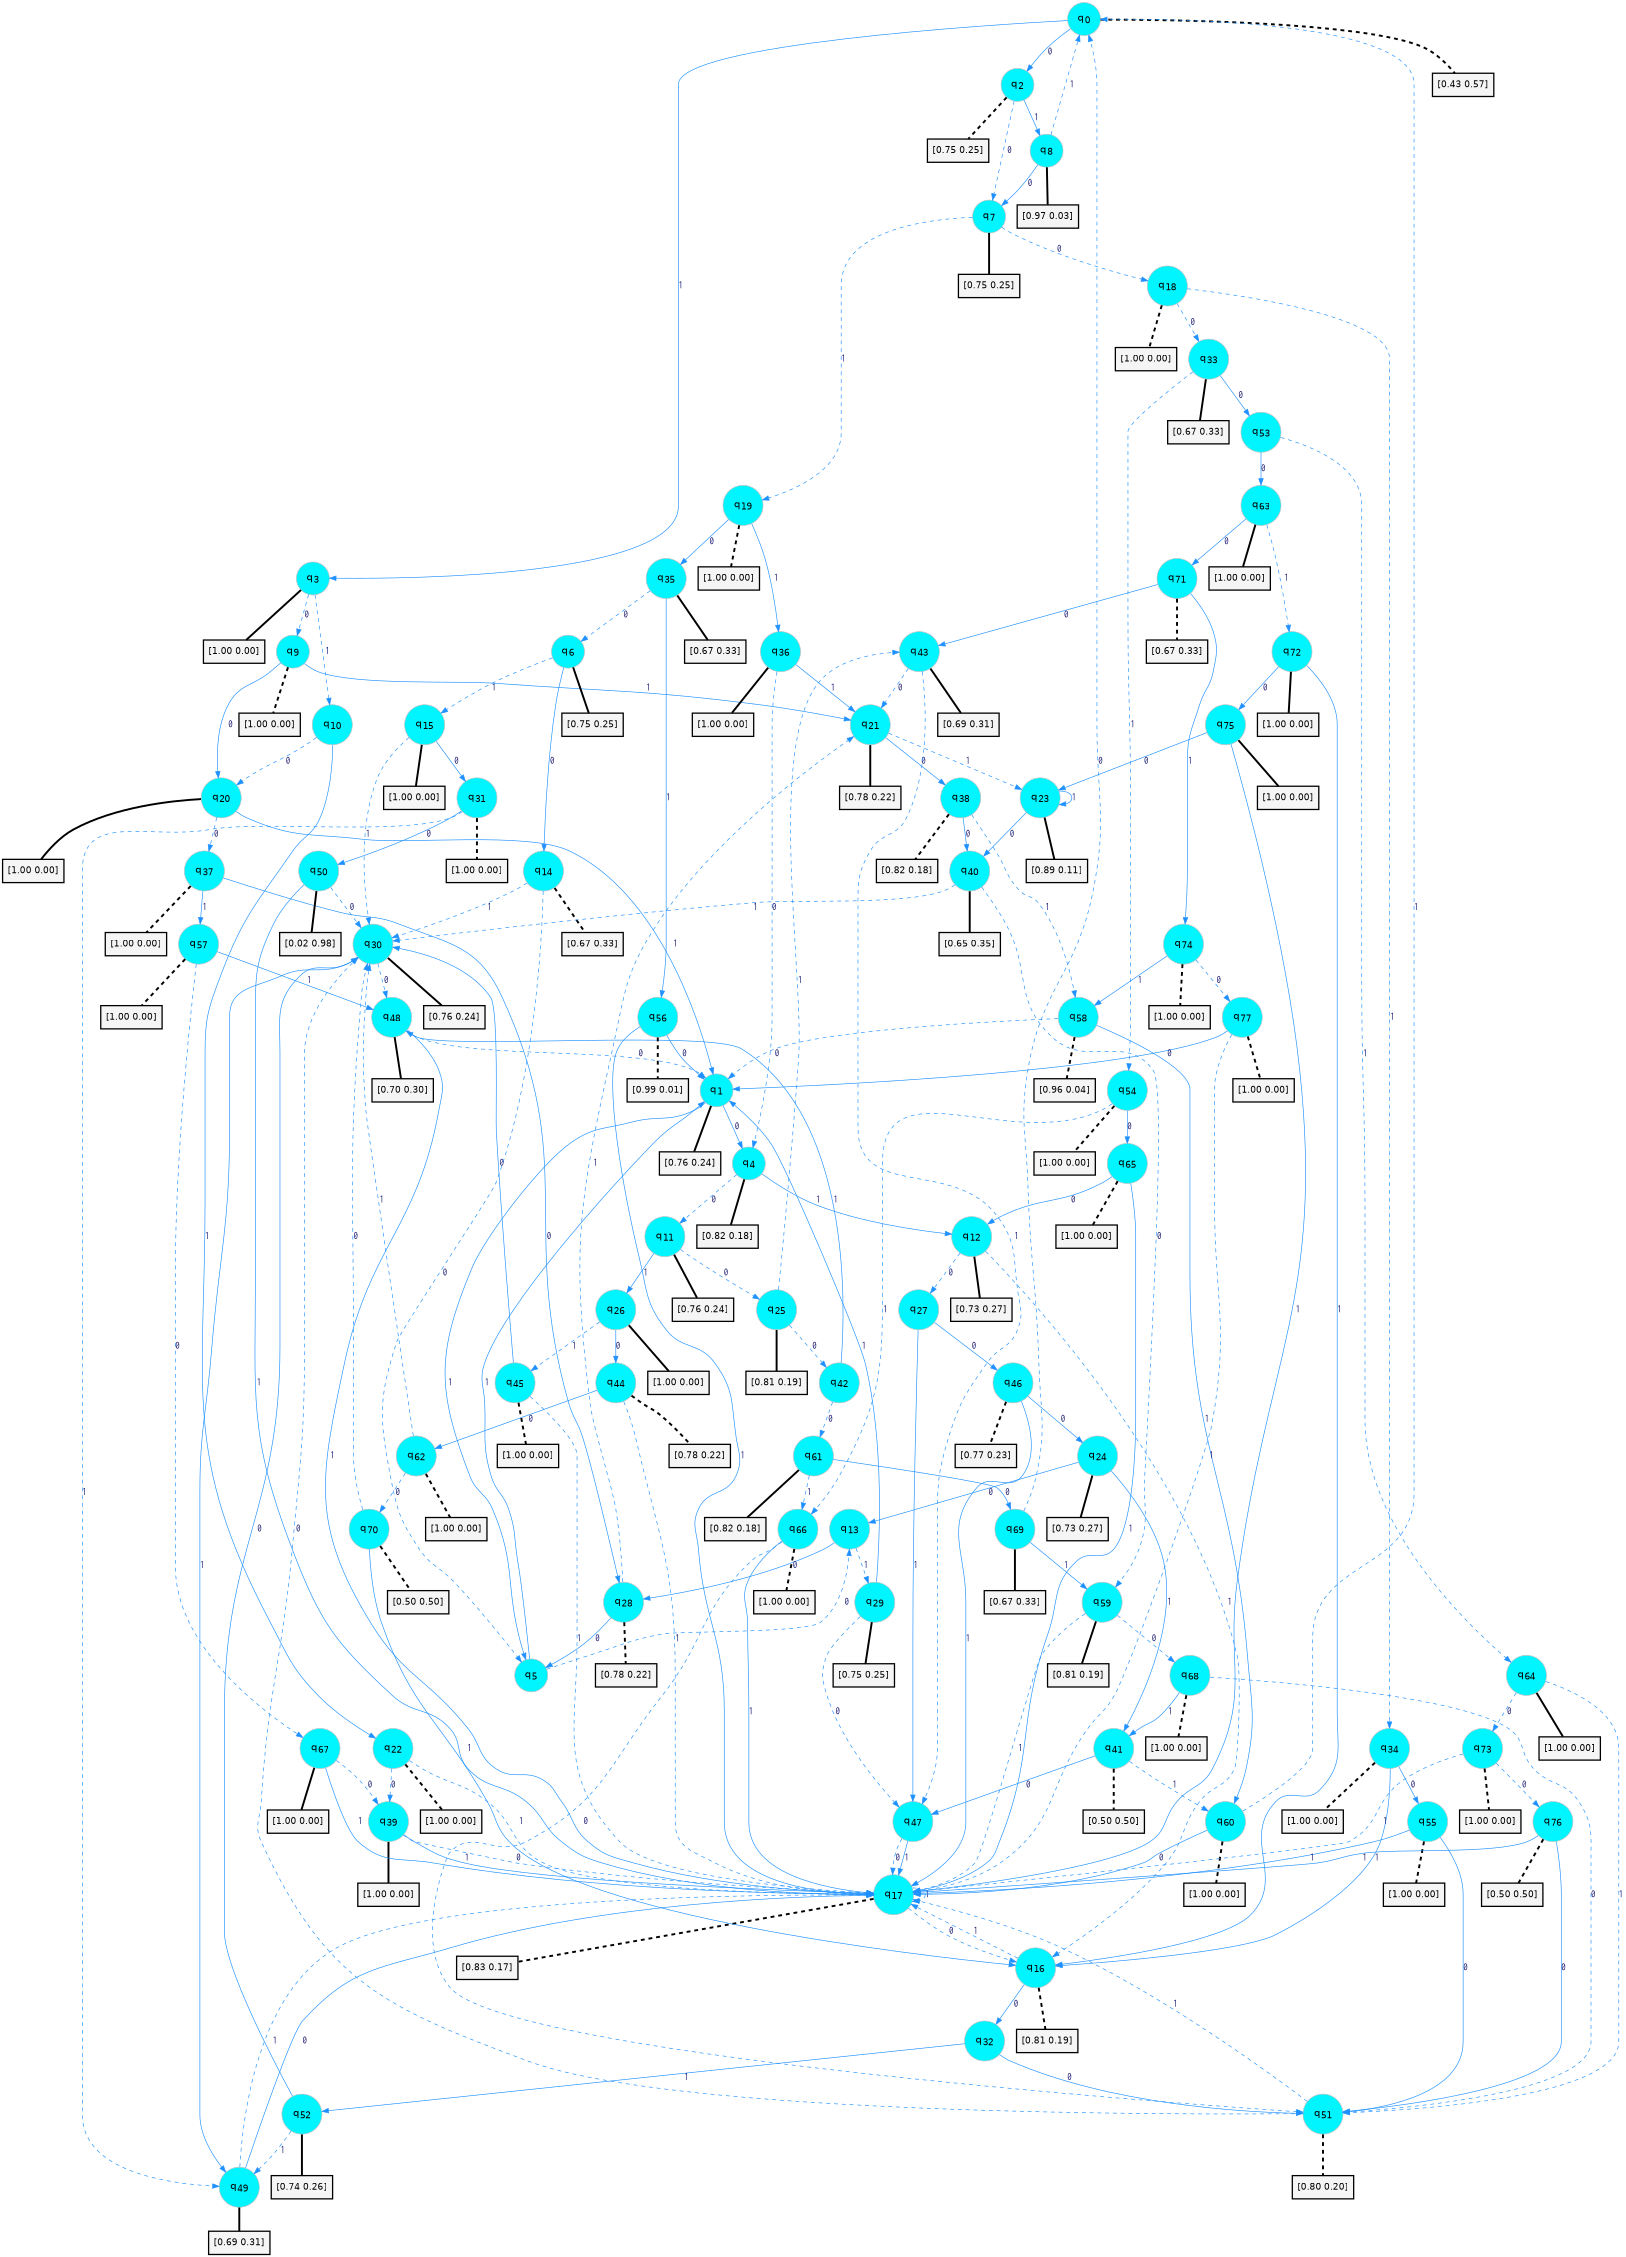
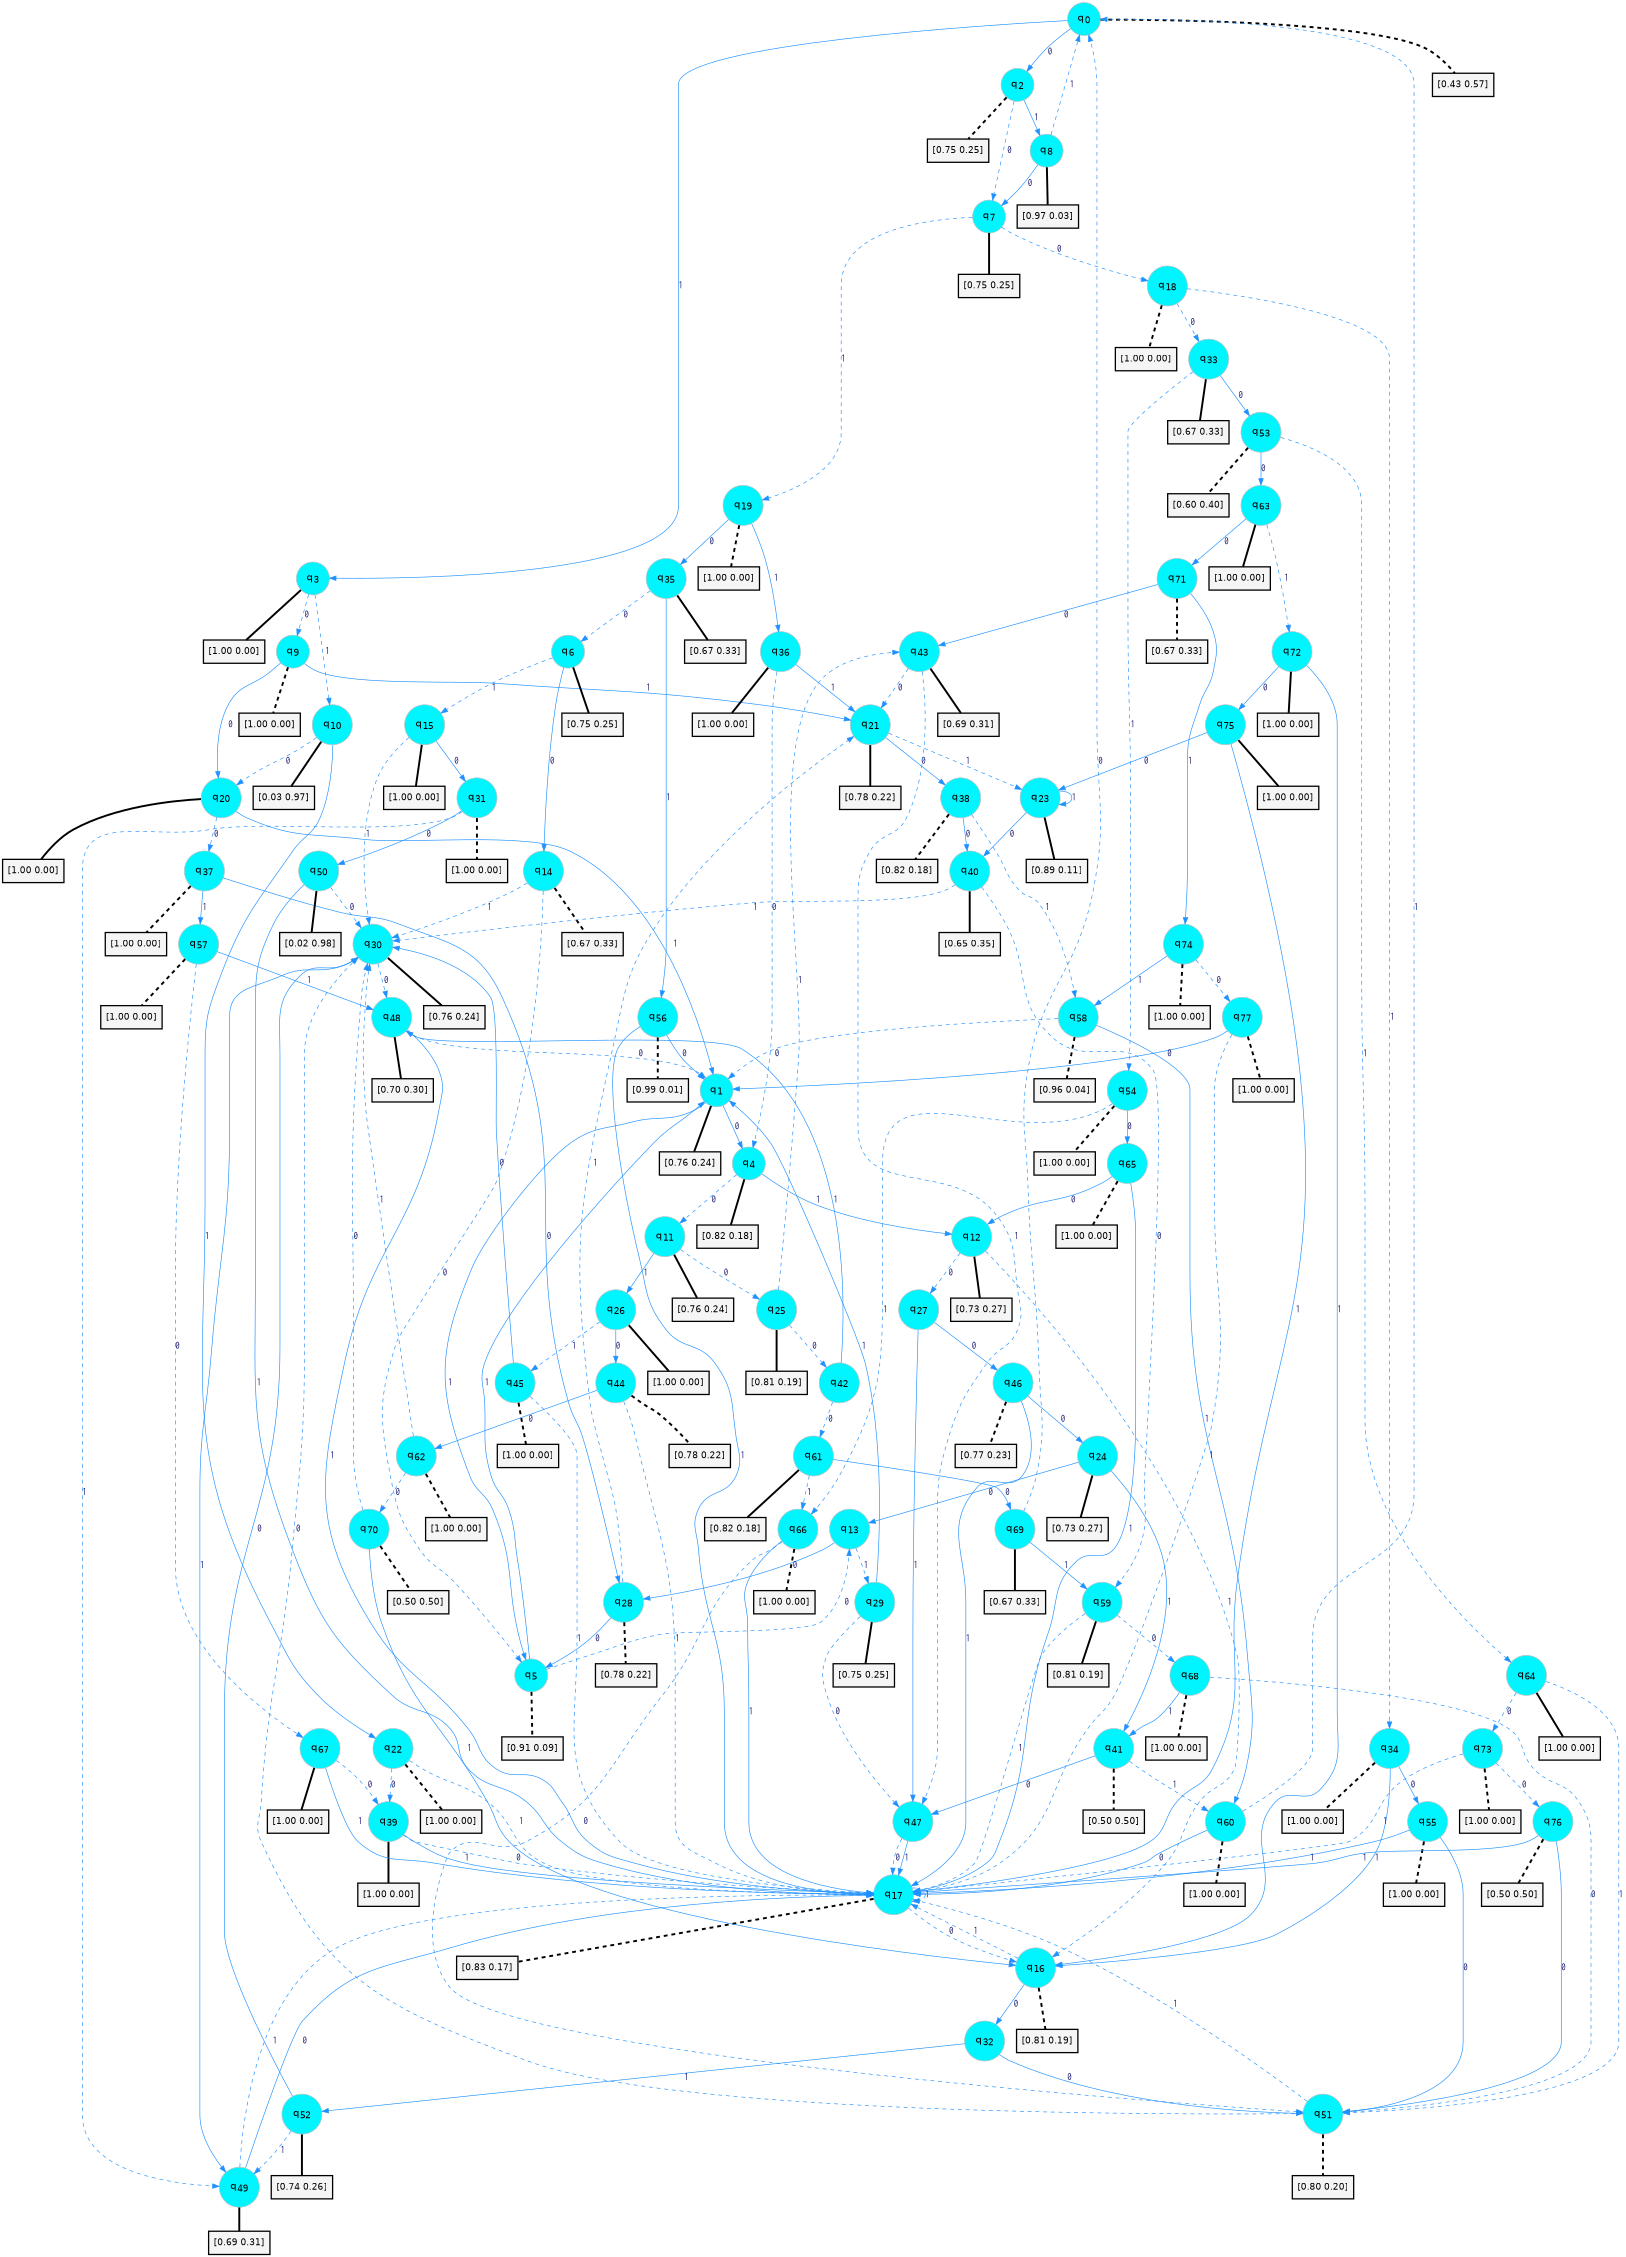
node "[0.60 0.40]": added
node "[0.03 0.97]": added
node "[0.91 0.09]": added
